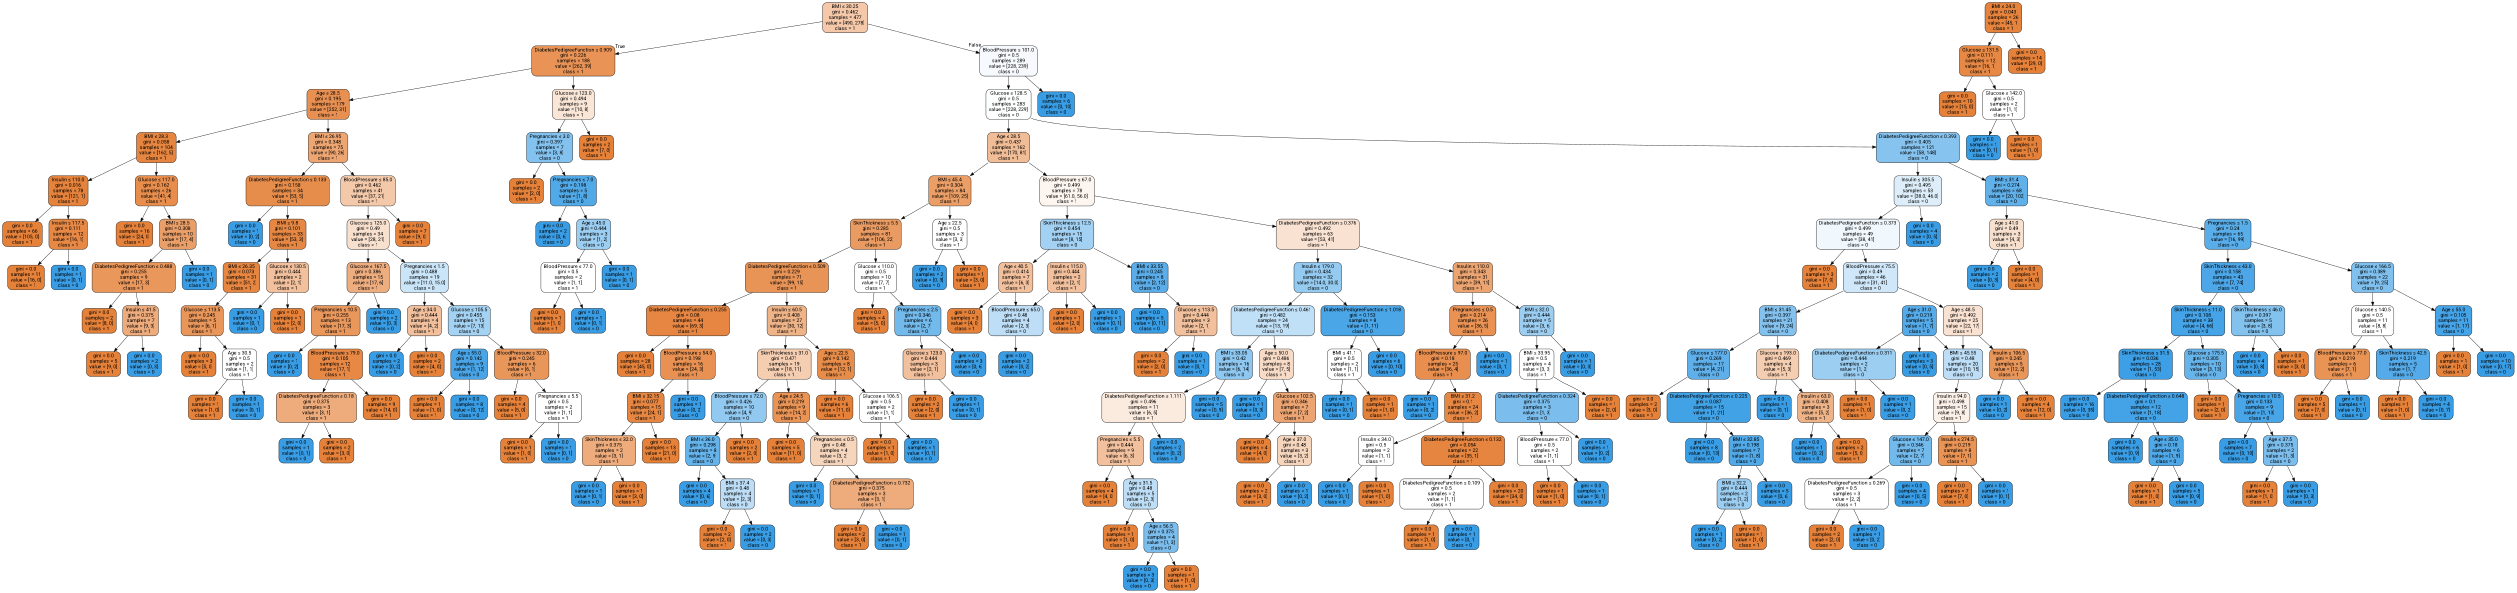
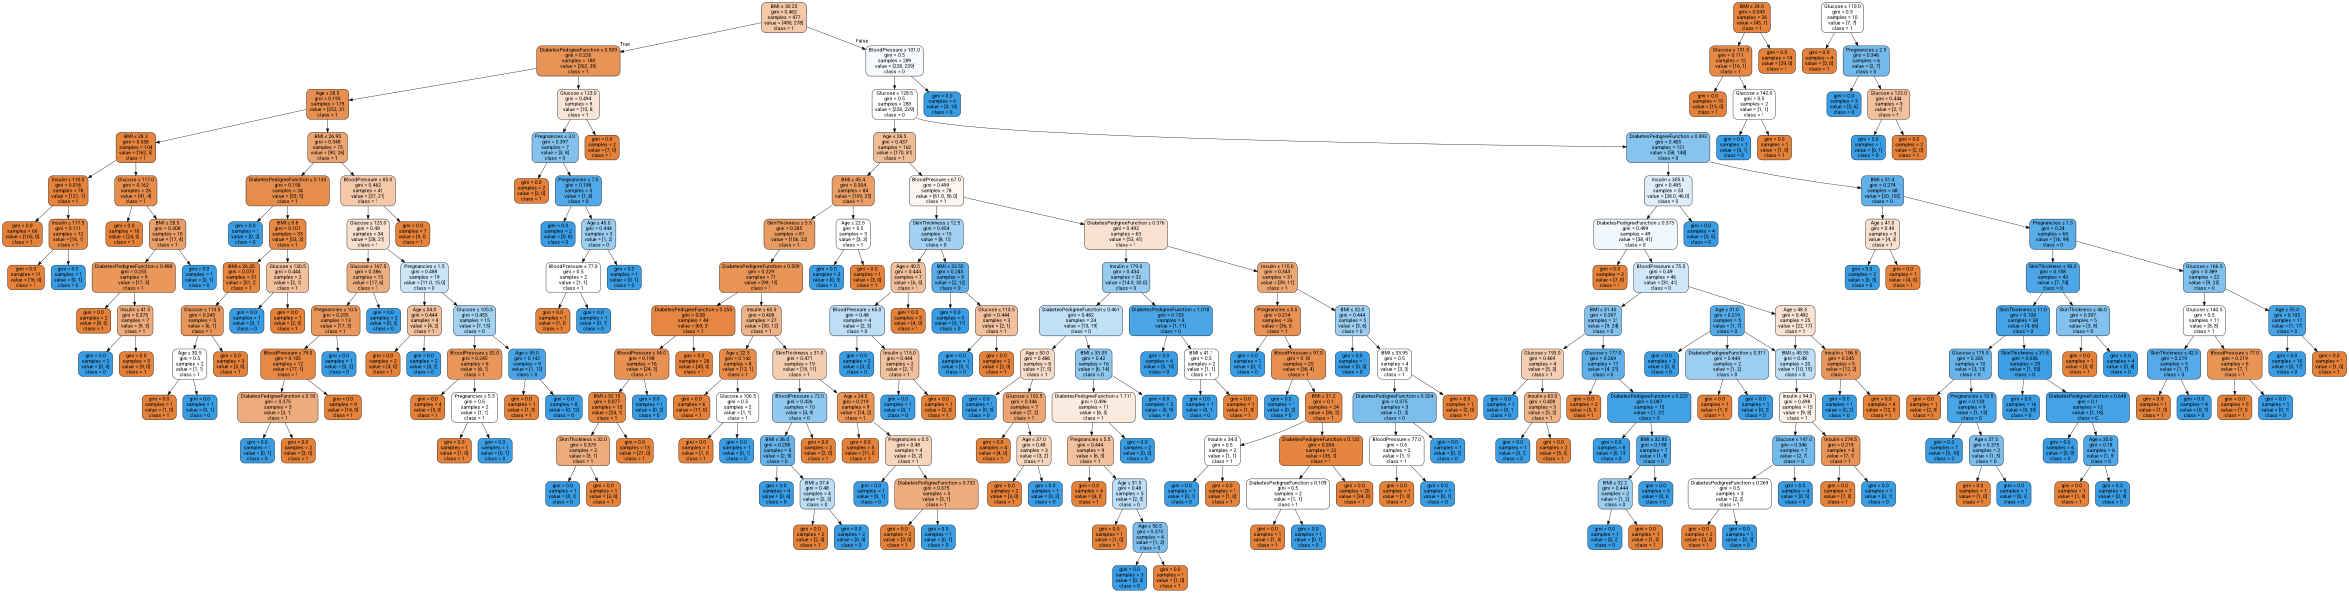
edge "SkinThickness ≤ 5.5" -> "Glucose ≤ 110.0": removed
node "Age ≤ 40.5": text "gini = 0.414" -> "gini = 0.444"
edge "Insulin ≤ 115.0" -> "BloodPressure ≤ 65.0": reversed
